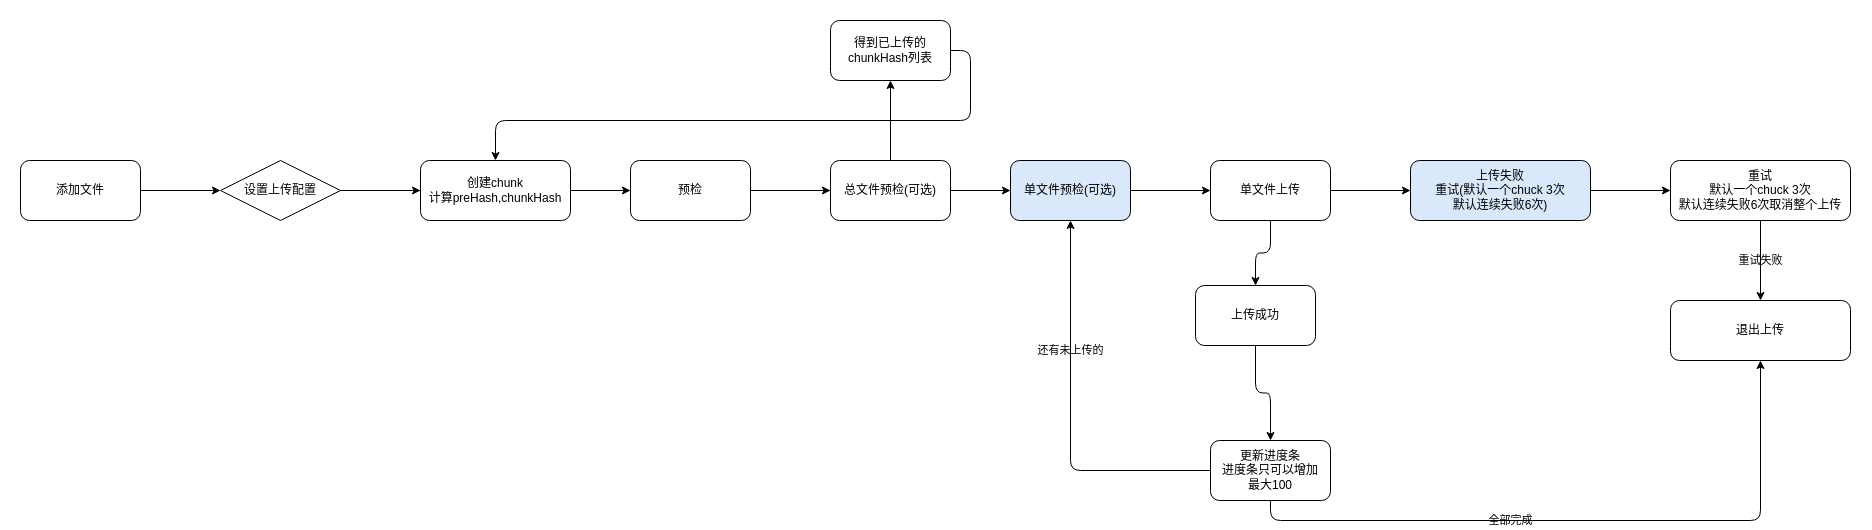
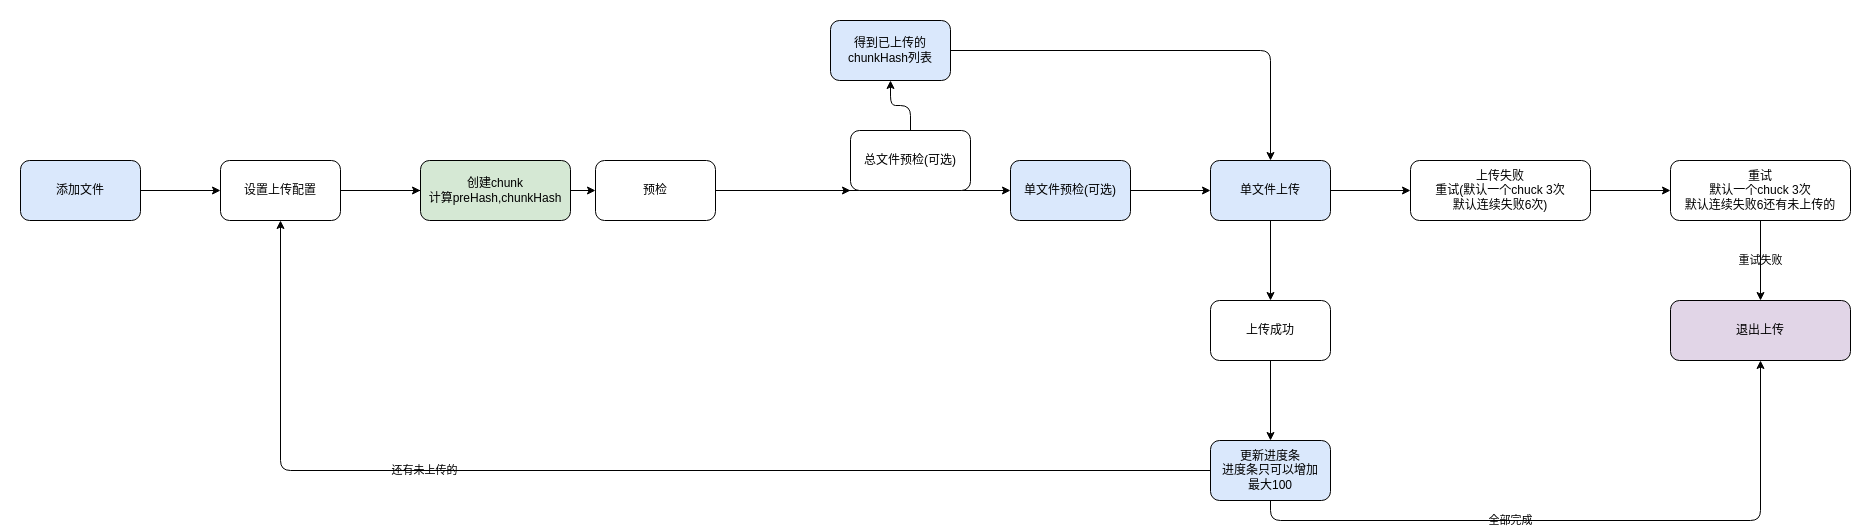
node "得到已上传的chunkHash列表": fillcolor #ffffff -> #dae8fc
edge "得到已上传的chunkHash列表" -> "创建chunk 计算preHash,chunkHash": now "得到已上传的chunkHash列表" -> "单文件上传"
node "添加文件": fillcolor #ffffff -> #dae8fc
node "设置上传配置": shape diamond -> rounded rectangle
node "创建chunk 计算preHash,chunkHash": fillcolor #ffffff -> #d5e8d4
node "预检": moved (691, 191) -> (656, 191)
node "总文件预检(可选)": moved (891, 191) -> (911, 161)
node "单文件上传": fillcolor #ffffff -> #dae8fc
node "上传失败 重试(默认一个chuck 3次 默认连续失败6次)": fillcolor #dae8fc -> #ffffff
node "重试 默认一个chuck 3次 默认连续失败6次取消整个上传": label "重试 默认一个chuck 3次 默认连续失败6次取消整个上传" -> "重试 默认一个chuck 3次 默认连续失败6还有未上传的"
node "上传成功": moved (1256, 316) -> (1271, 331)
node "退出上传": fillcolor #ffffff -> #e1d5e7
edge "更新进度条 进度条只可以增加 最大100" -> "单文件预检(可选)": now "更新进度条 进度条只可以增加 最大100" -> "设置上传配置"
node "更新进度条 进度条只可以增加 最大100": fillcolor #ffffff -> #dae8fc
